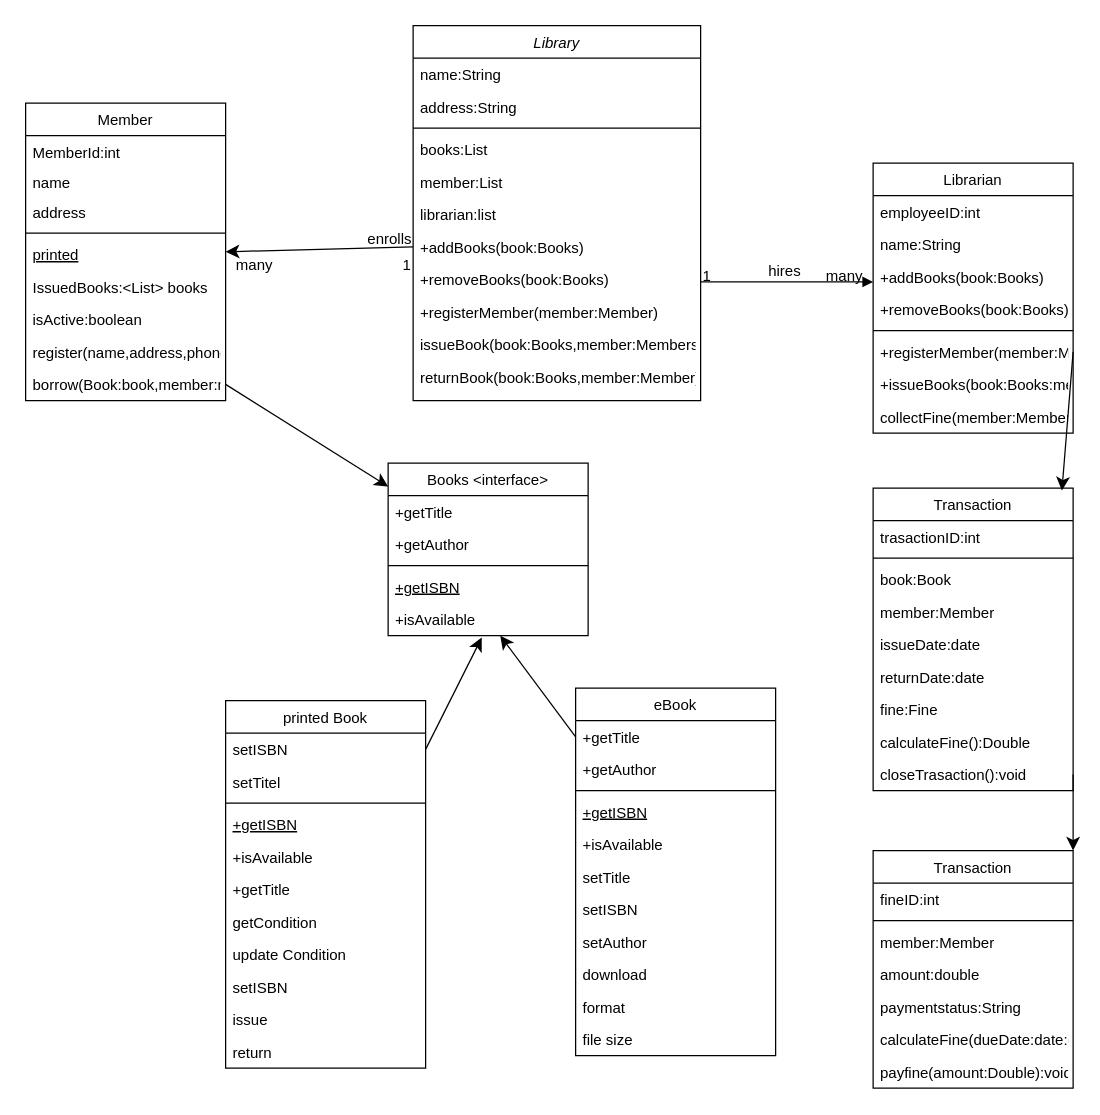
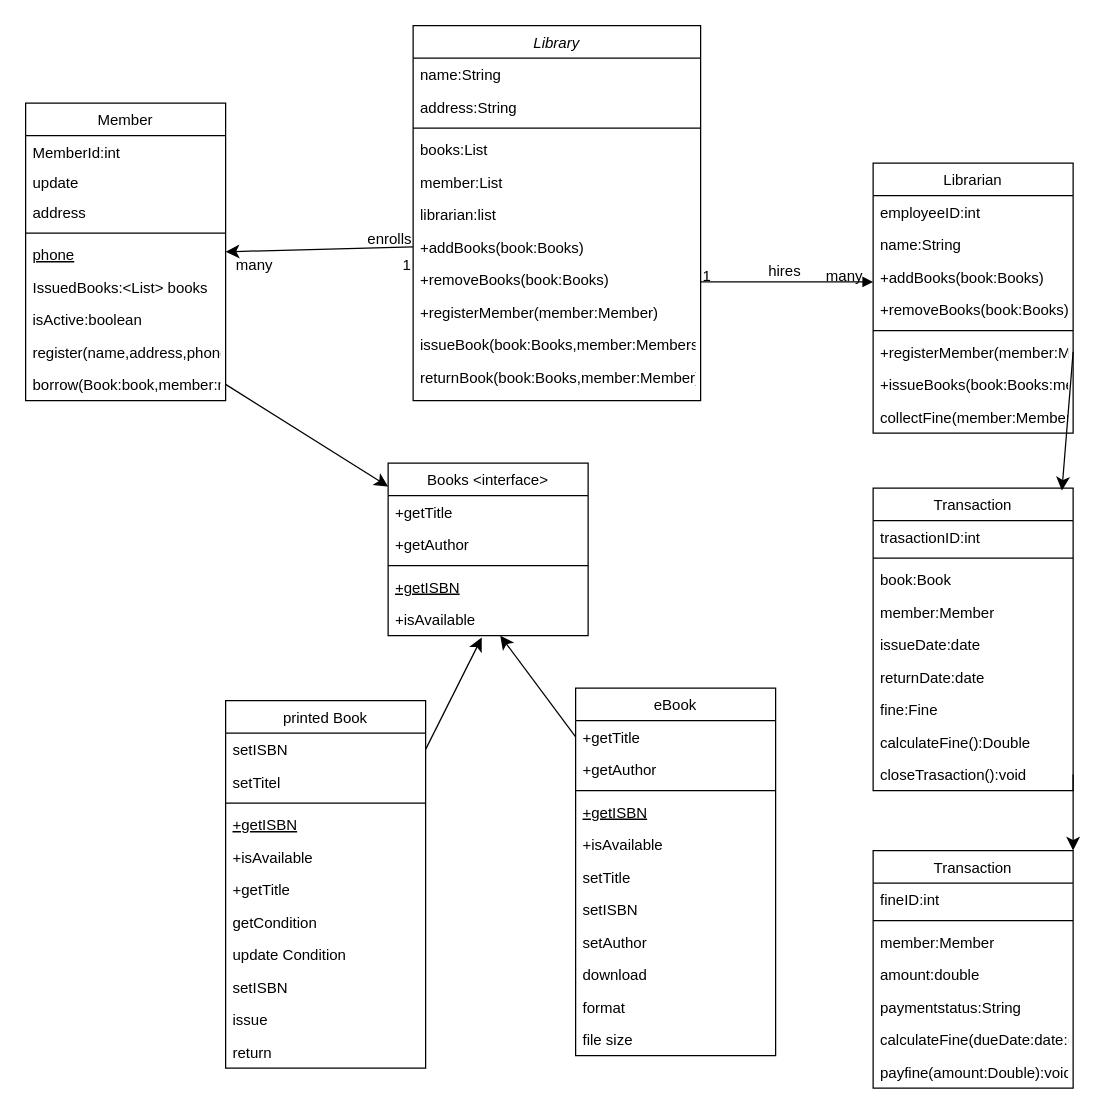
node "name": label "name" -> "update"
node "printed": label "printed" -> "phone"
